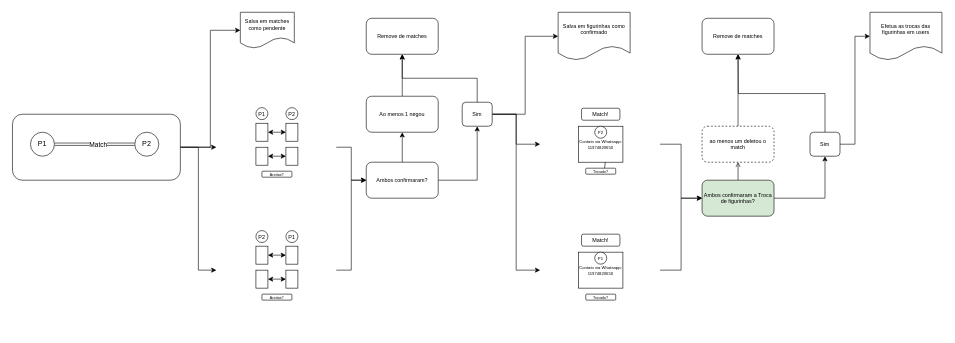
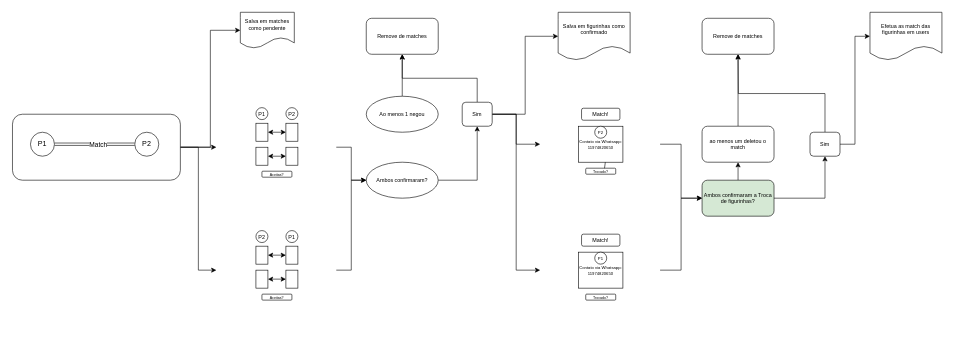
node "Efetua as trocas das figurinhas em users": label "Efetua as trocas das figurinhas em users" -> "Efetua as match das figurinhas em users"
node "Ao menos 1 negou": shape rounded rectangle -> ellipse
edge "Ambos confirmaram?" -> "Ao menos 1 negou": removed
node "ao menos um deletou o match": style dashed -> solid
edge "Ambos confirmaram a Troca de figurinhas?" -> "ao menos um deletou o match": arrowhead open -> classic
node "Ambos confirmaram?": shape rounded rectangle -> ellipse
